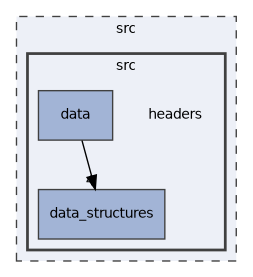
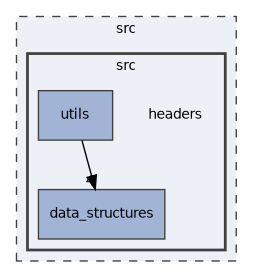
node "data": label "data" -> "utils"
